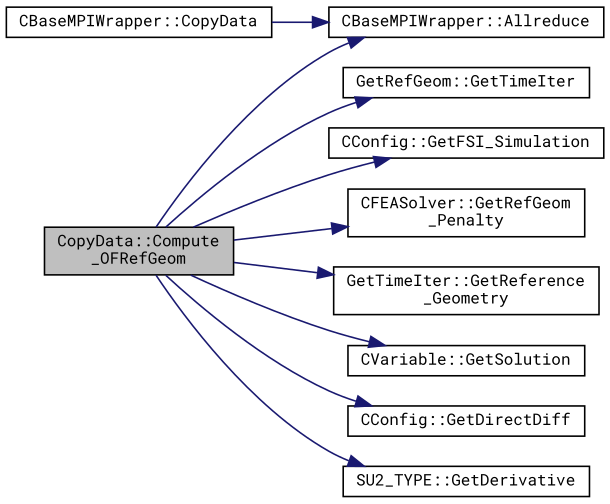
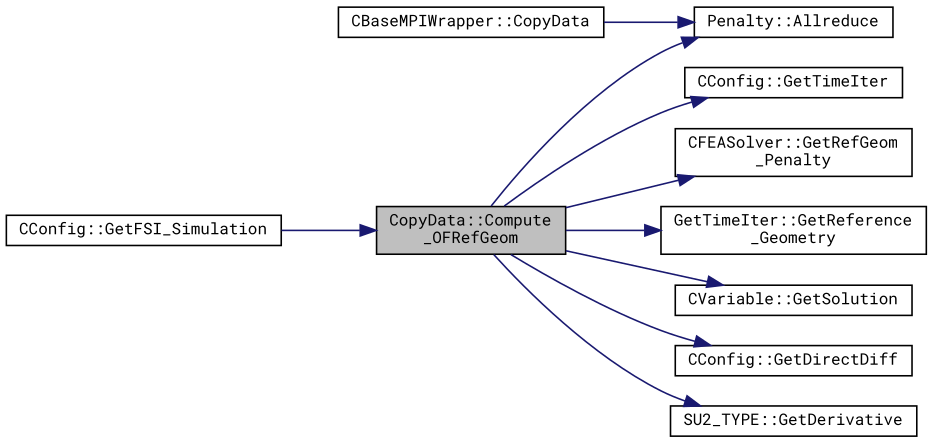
node "CBaseMPIWrapper::Allreduce": label "CBaseMPIWrapper::Allreduce" -> "Penalty::Allreduce"
node "GetRefGeom::GetTimeIter": label "GetRefGeom::GetTimeIter" -> "CConfig::GetTimeIter"
edge "CopyData::Compute _OFRefGeom" -> "CConfig::GetFSI_Simulation": reversed
